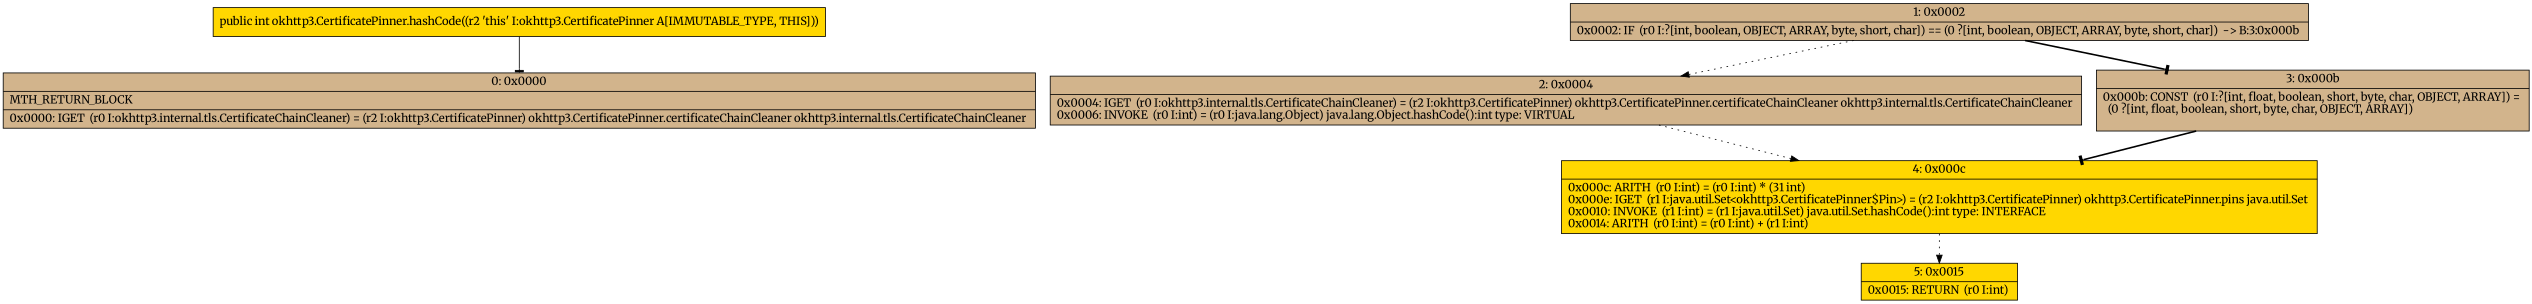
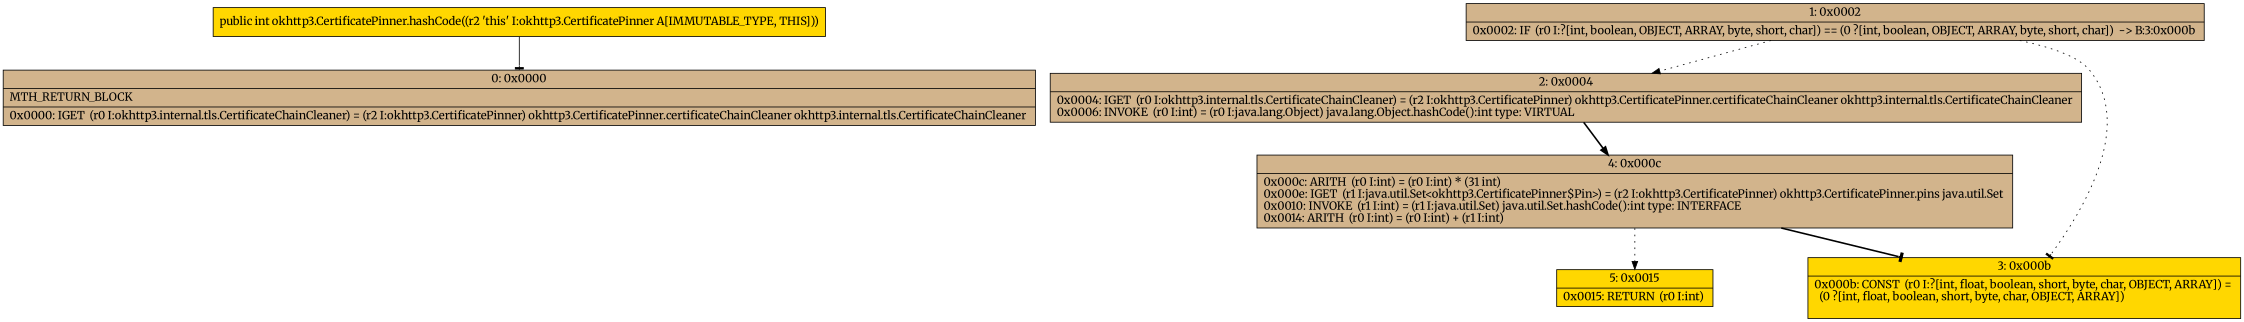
edge "1: 0x0002" -> "3: 0x000b": style bold -> dotted
node "3: 0x000b": fillcolor tan -> gold
edge "2: 0x0004" -> "4: 0x000c": style dotted -> bold
edge "3: 0x000b" -> "4: 0x000c": reversed
node "4: 0x000c": fillcolor gold -> tan
